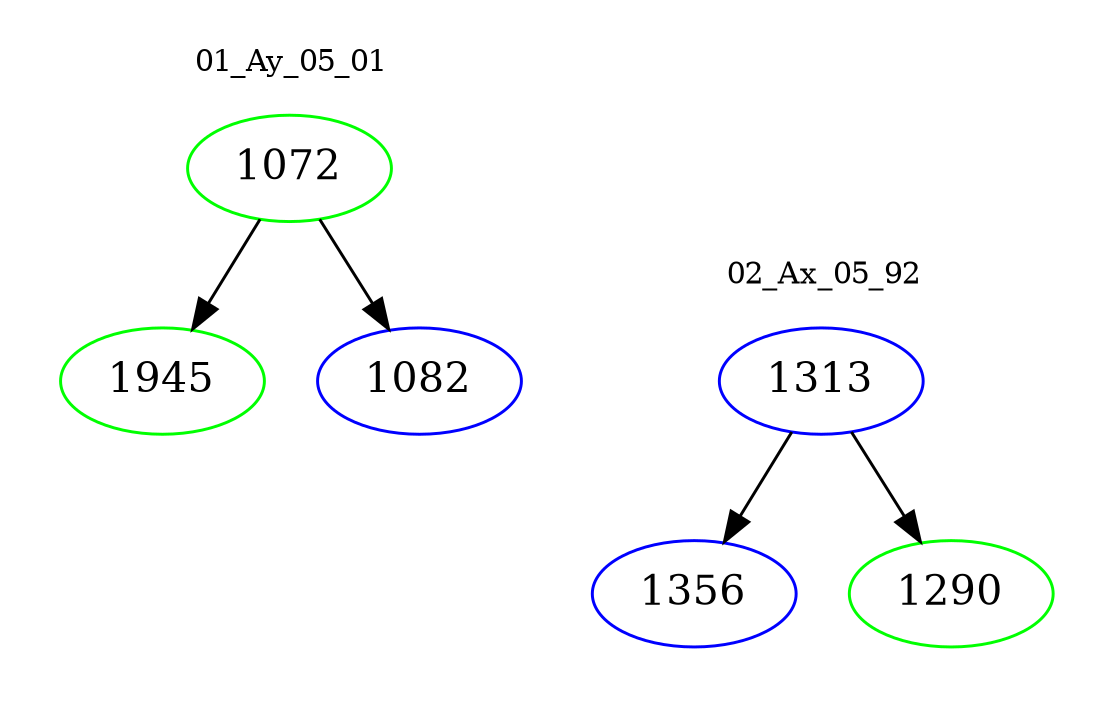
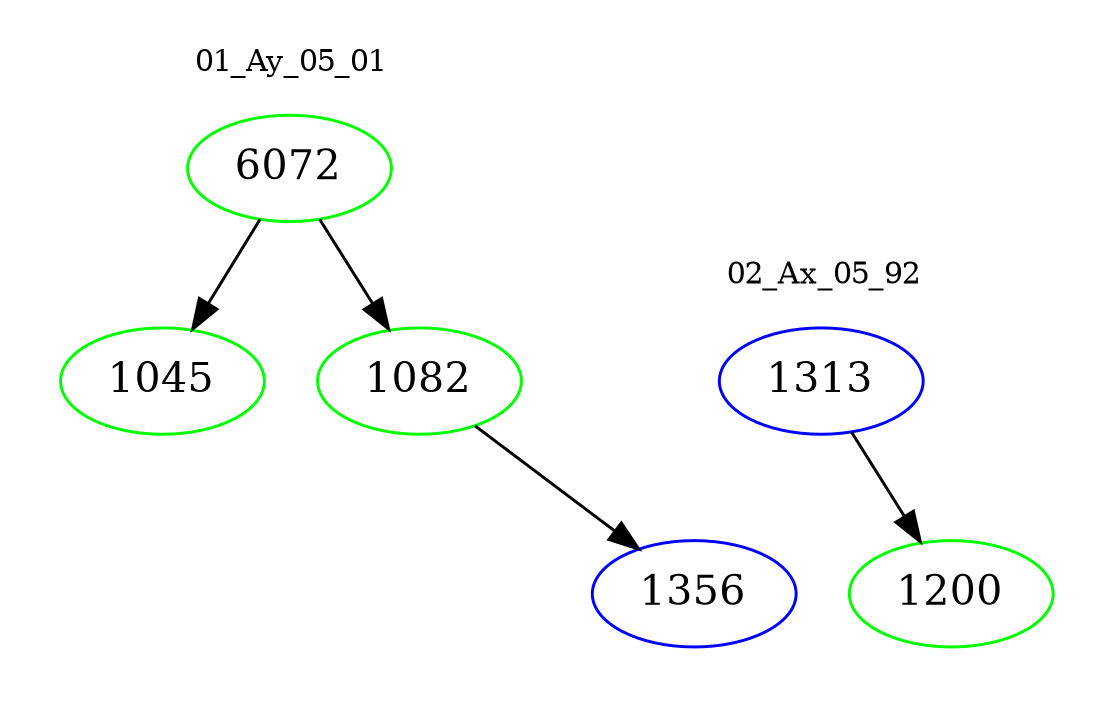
node "1072": label "1072" -> "6072"
node "1945": label "1945" -> "1045"
node "1082": color blue -> green
edge "1313" -> "1356": now "1082" -> "1356"
node "1290": label "1290" -> "1200"
